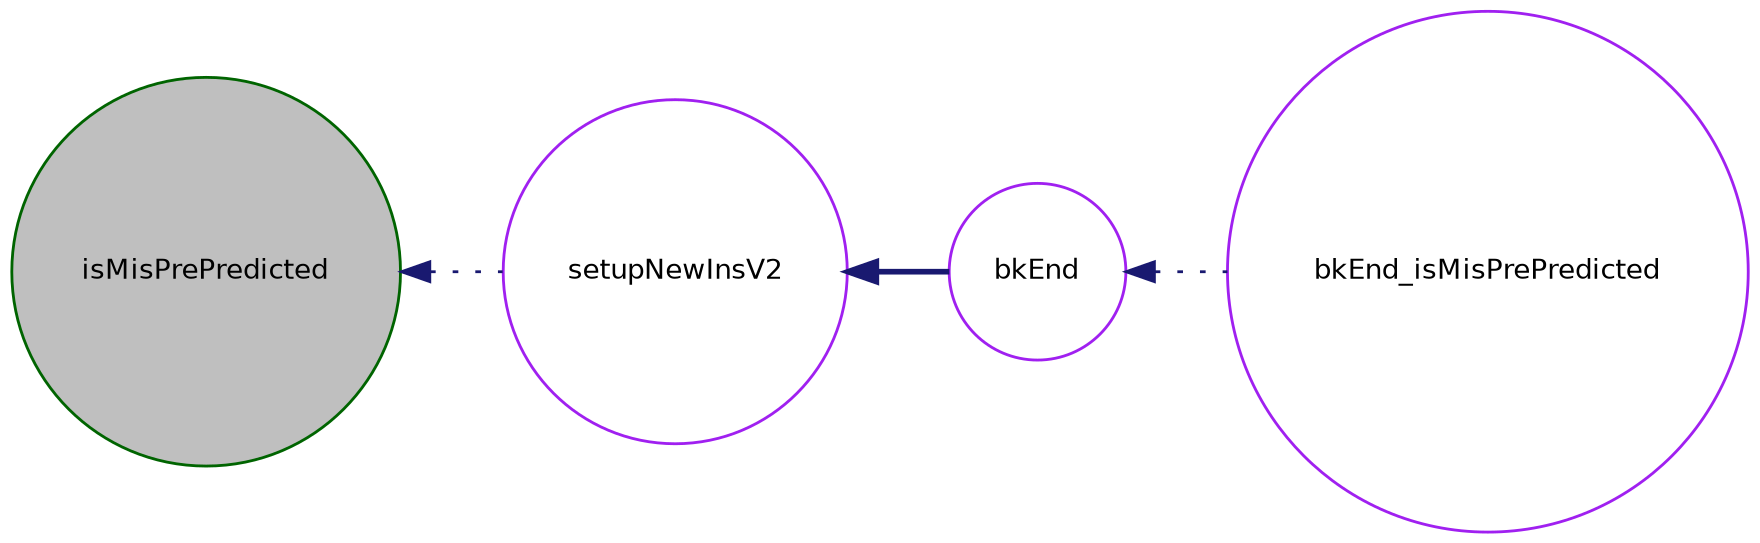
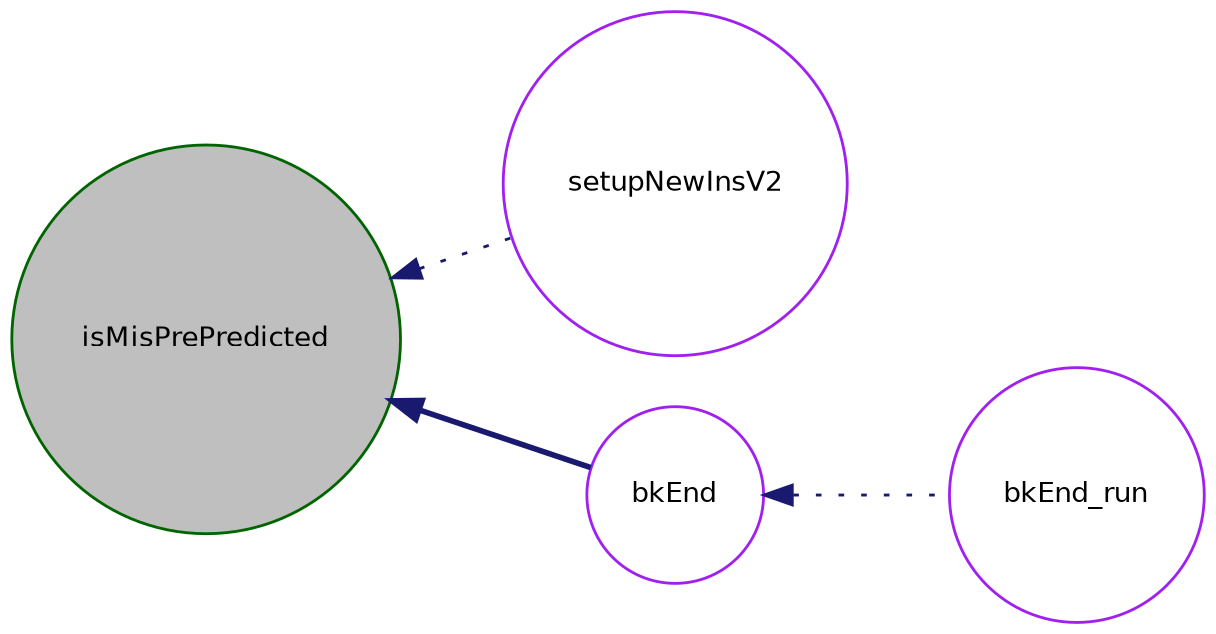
edge "bkEnd" -> "setupNewInsV2": now "bkEnd" -> "isMisPrePredicted"
node "bkEnd_isMisPrePredicted": label "bkEnd_isMisPrePredicted" -> "bkEnd_run"
